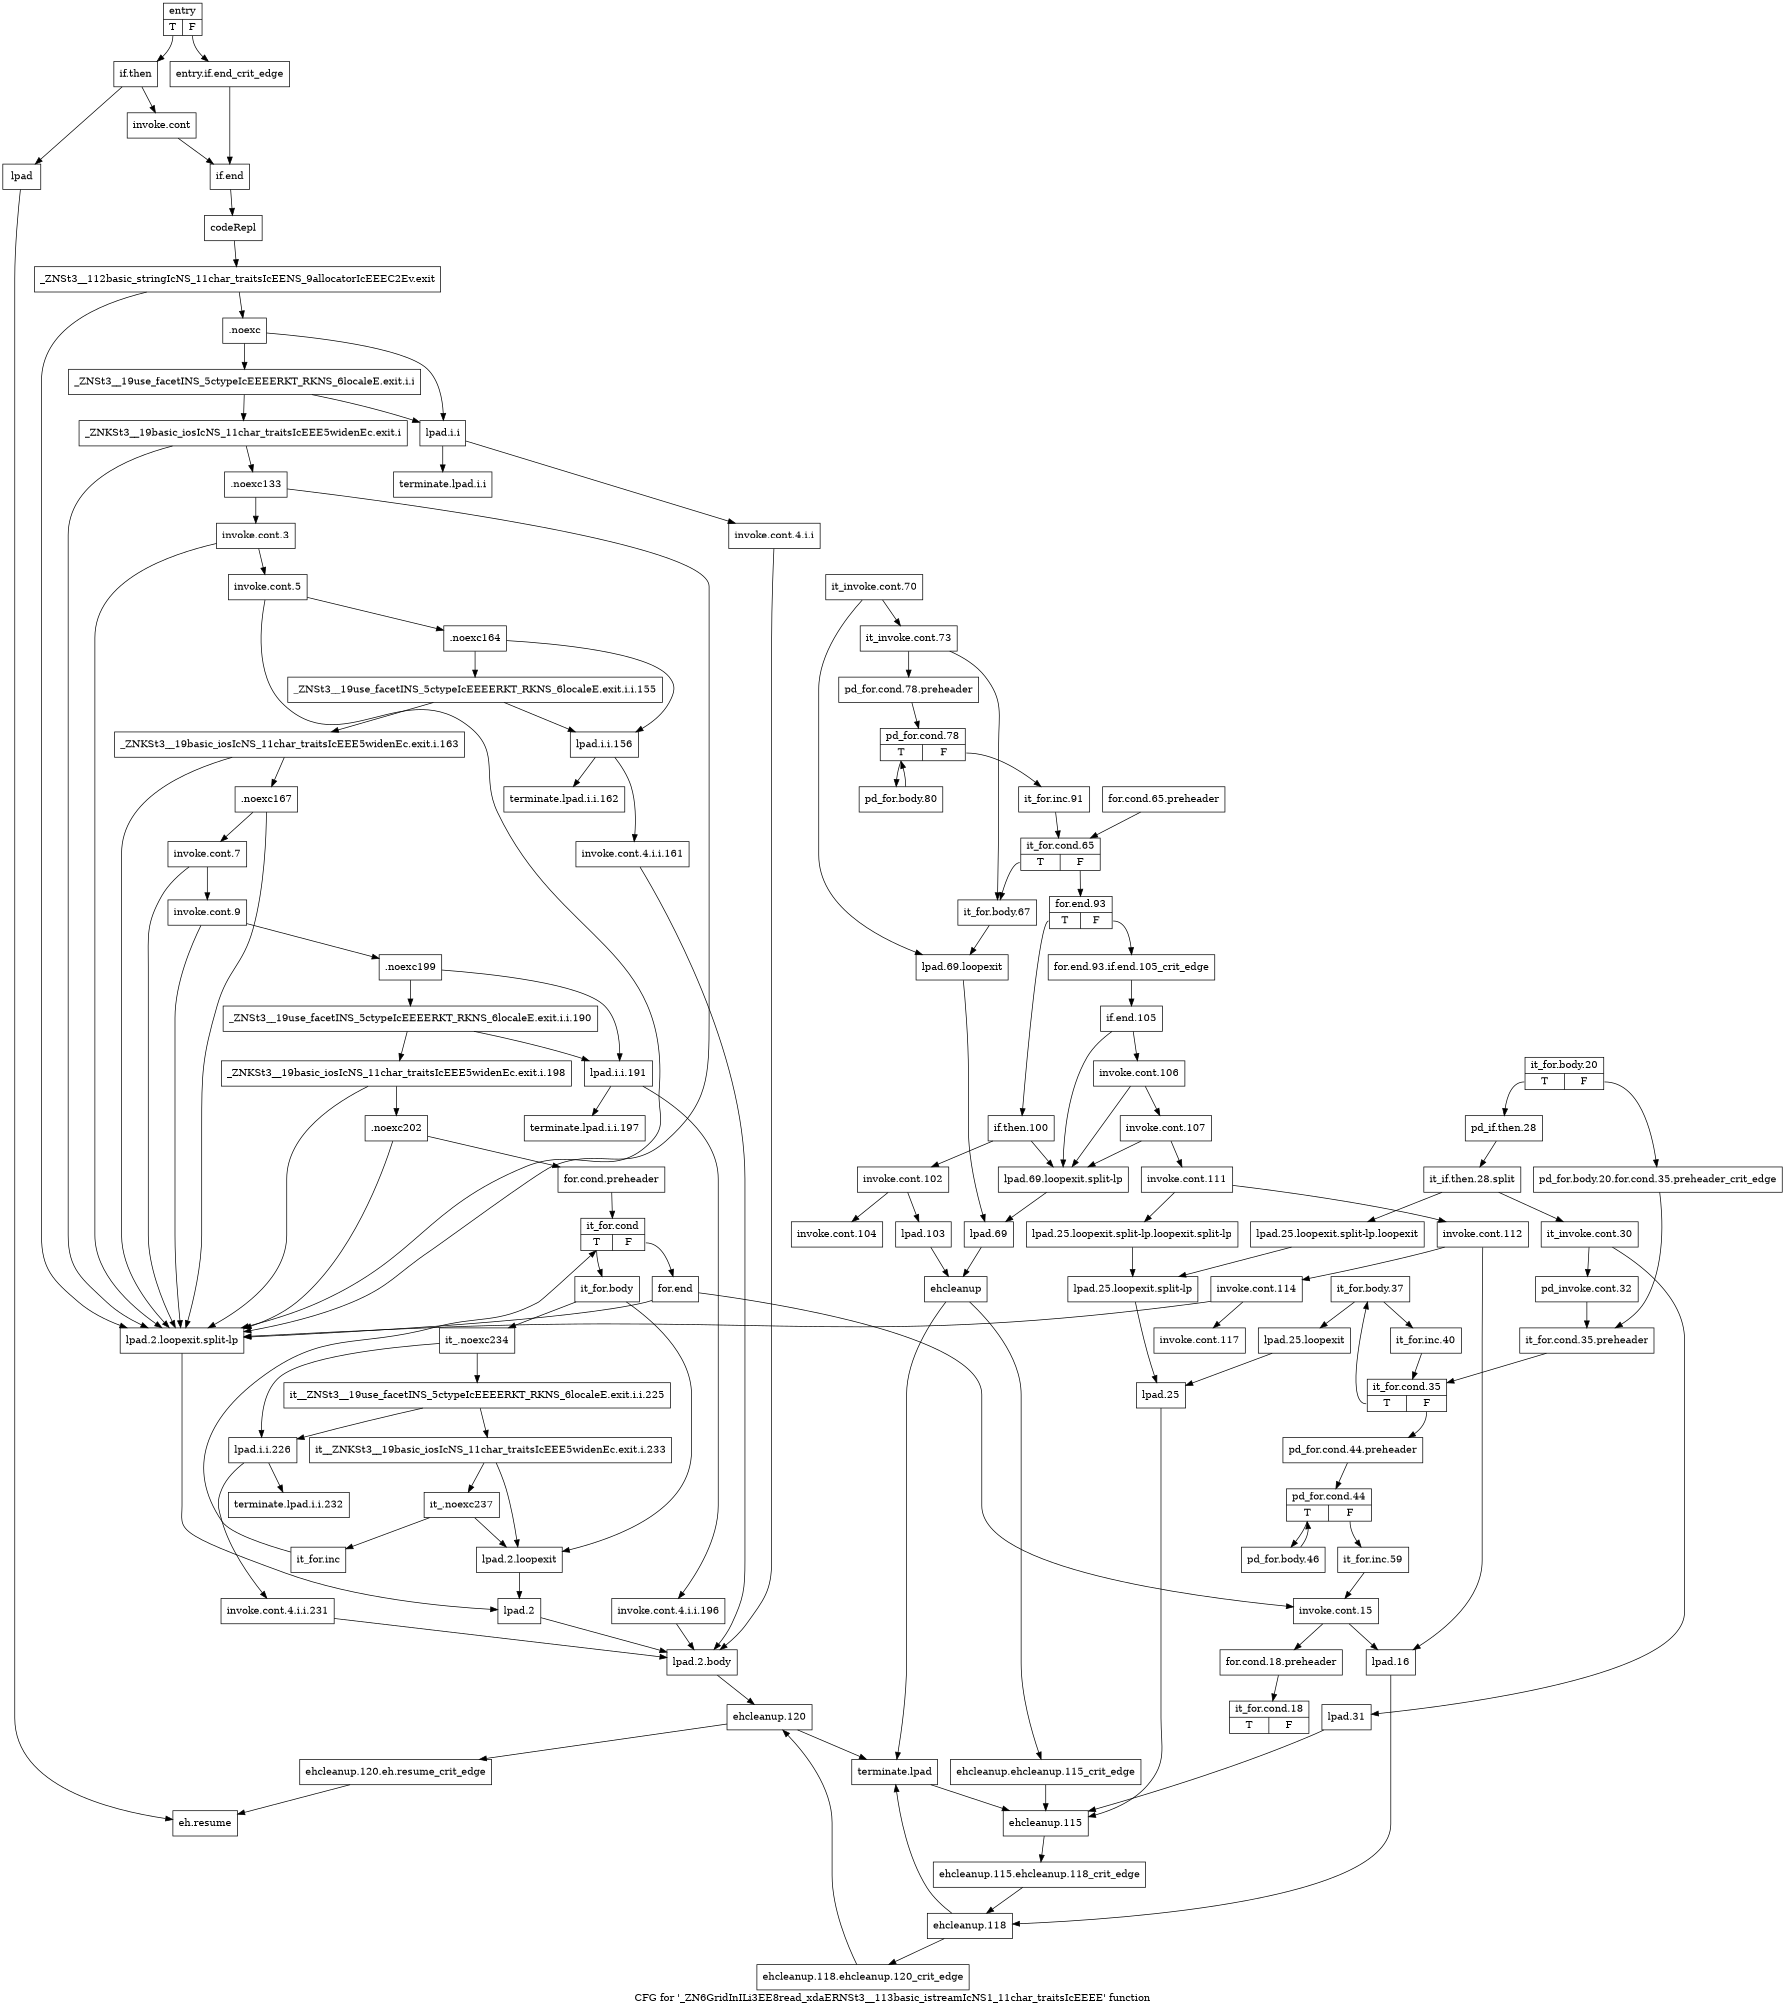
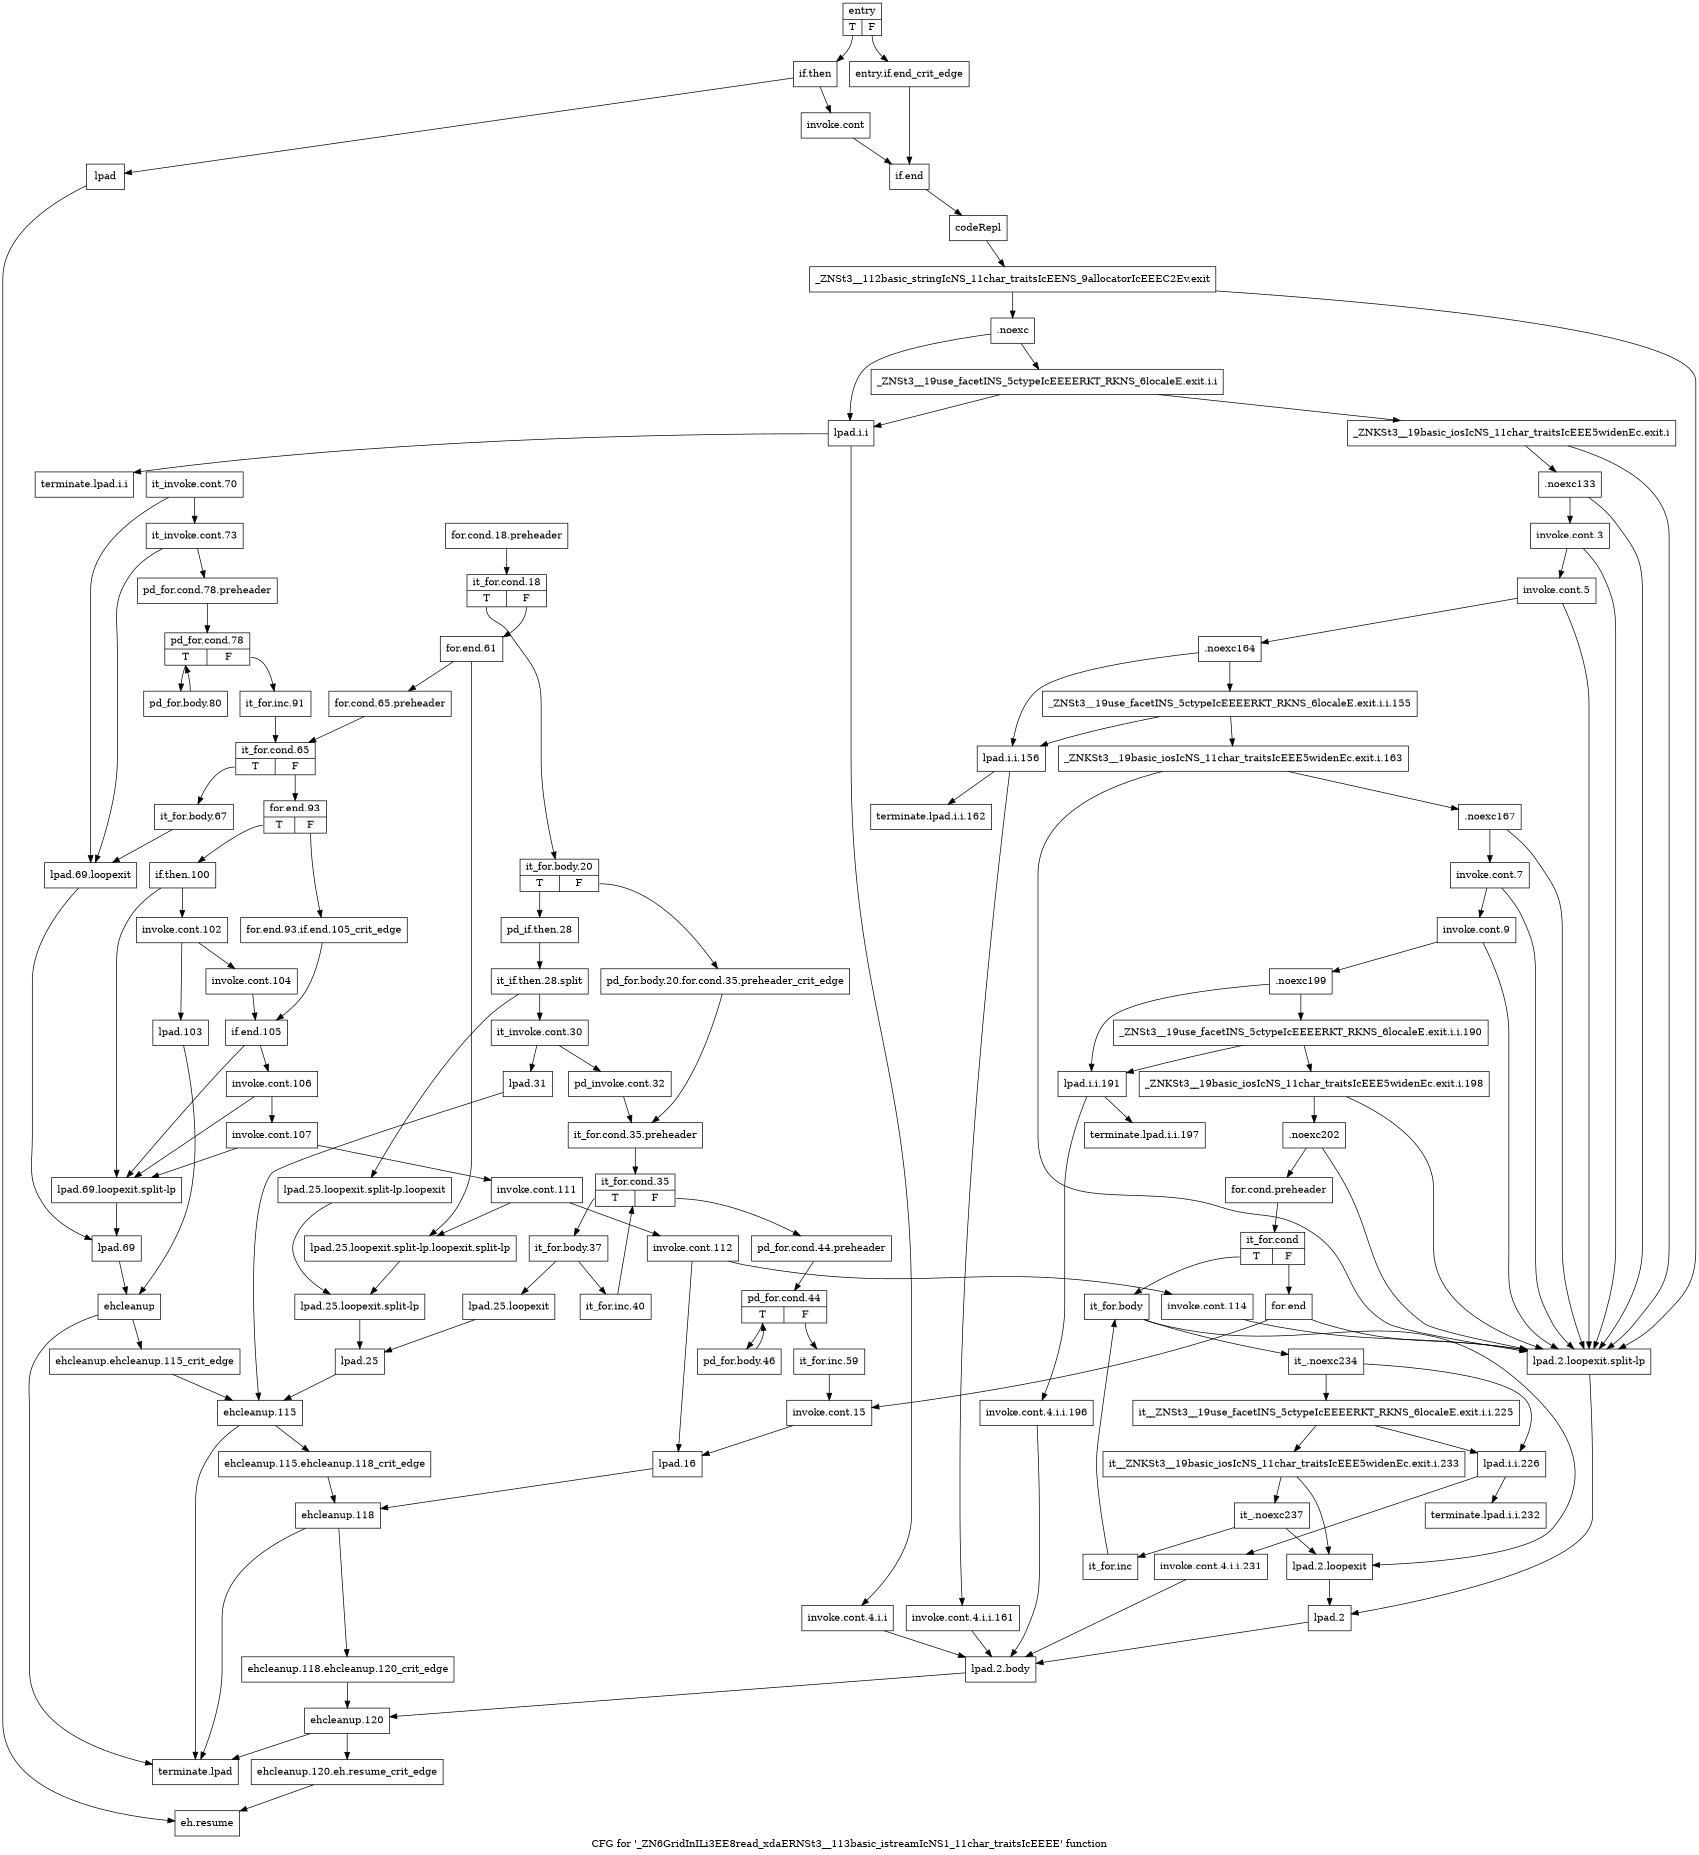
node "for.end.61": added
edge "it_for.cond.18" -> "it_for.body.20": added
edge "it_invoke.cont.73" -> "it_for.body.67": now "it_invoke.cont.73" -> "lpad.69.loopexit"
edge "invoke.cont.104" -> "if.end.105": added
node "invoke.cont.117": removed
edge "it_for.inc" -> "it_for.cond": now "it_for.inc" -> "it_for.body"
edge "invoke.cont.15" -> "for.cond.18.preheader": removed
edge "terminate.lpad" -> "ehcleanup.115": reversed
